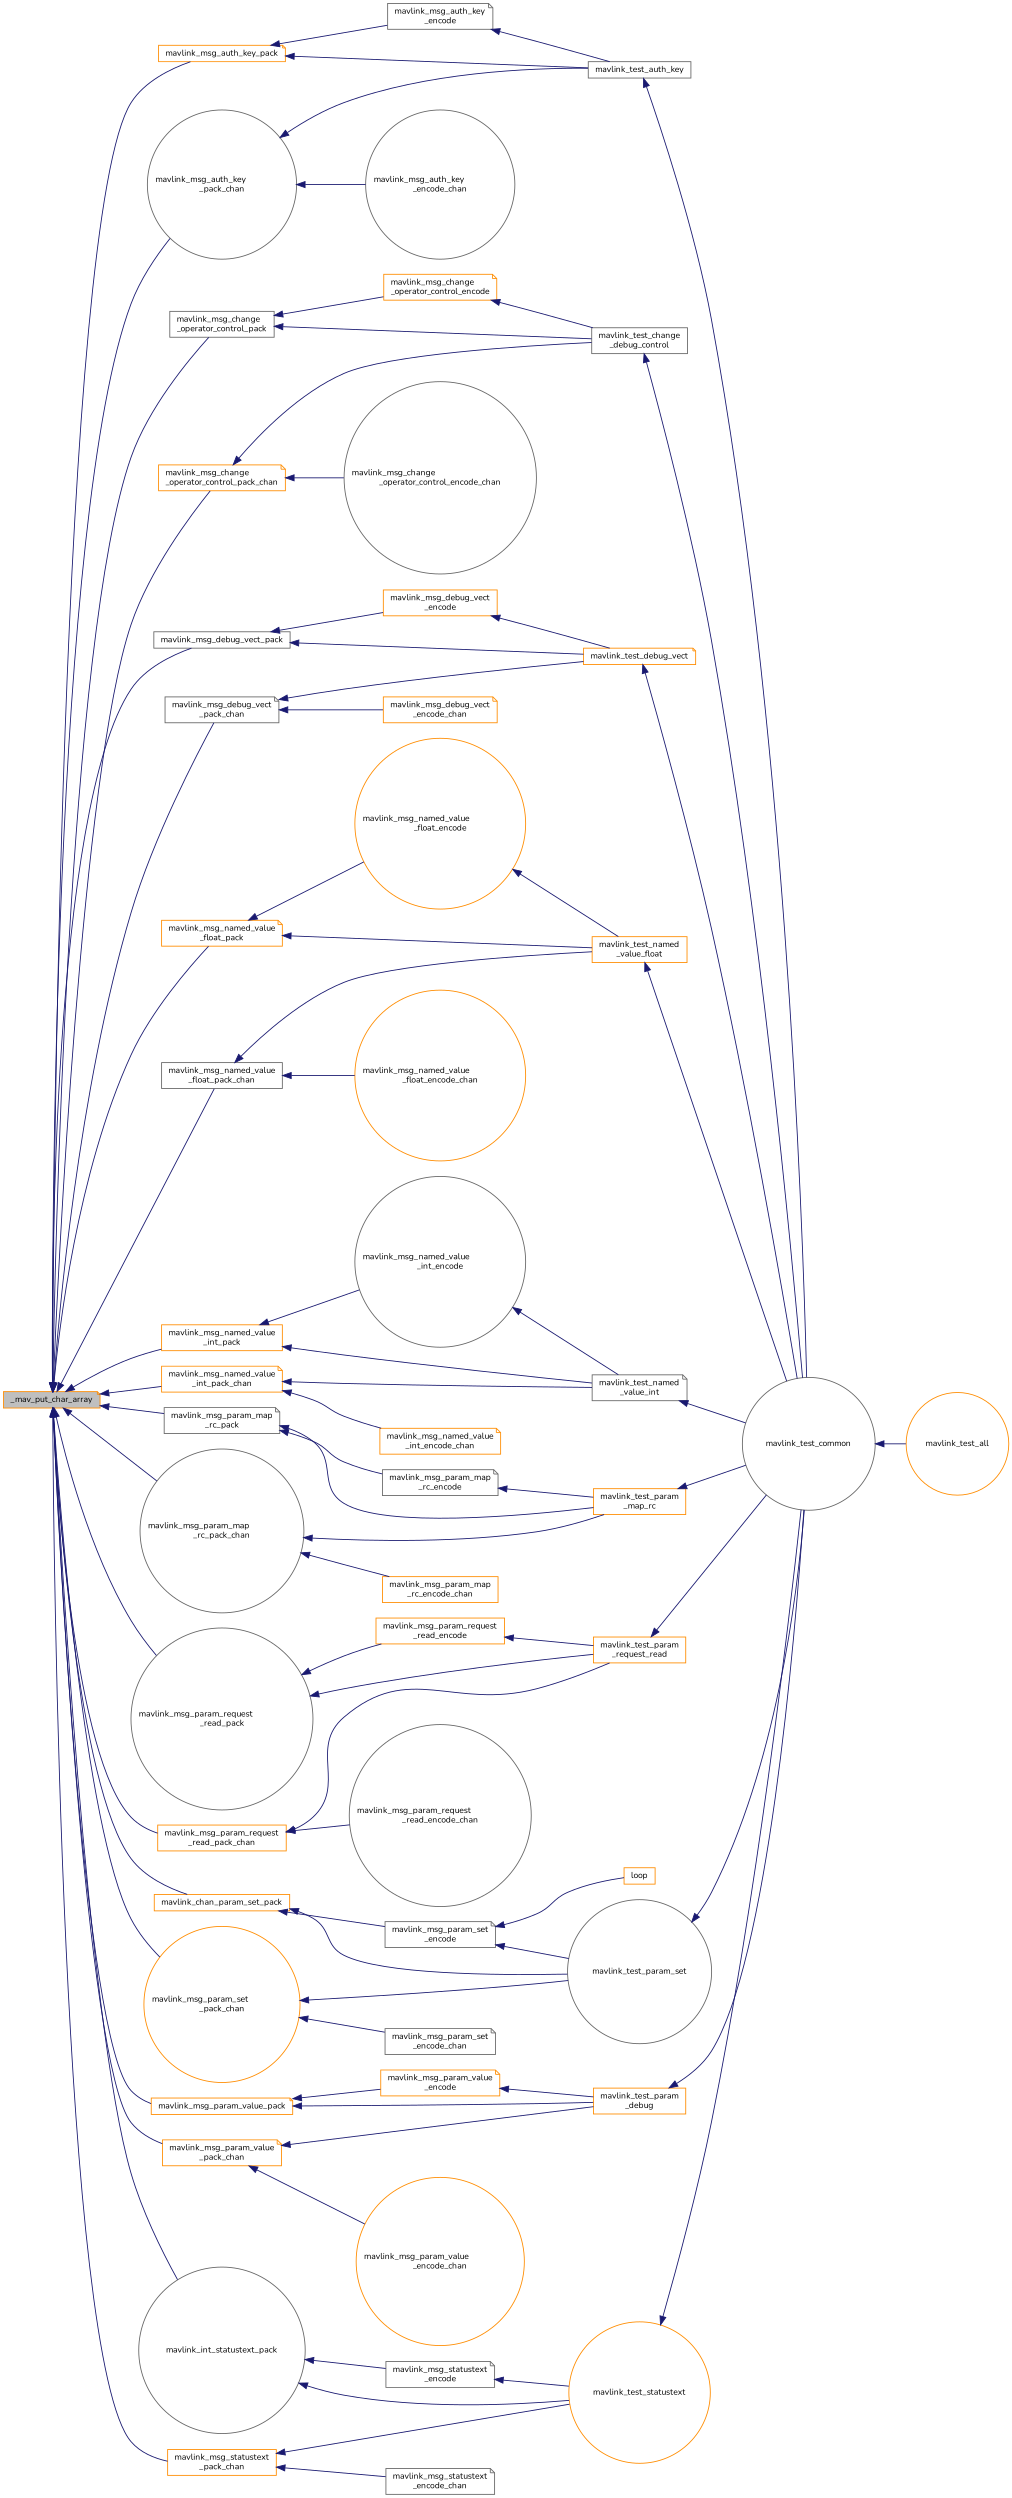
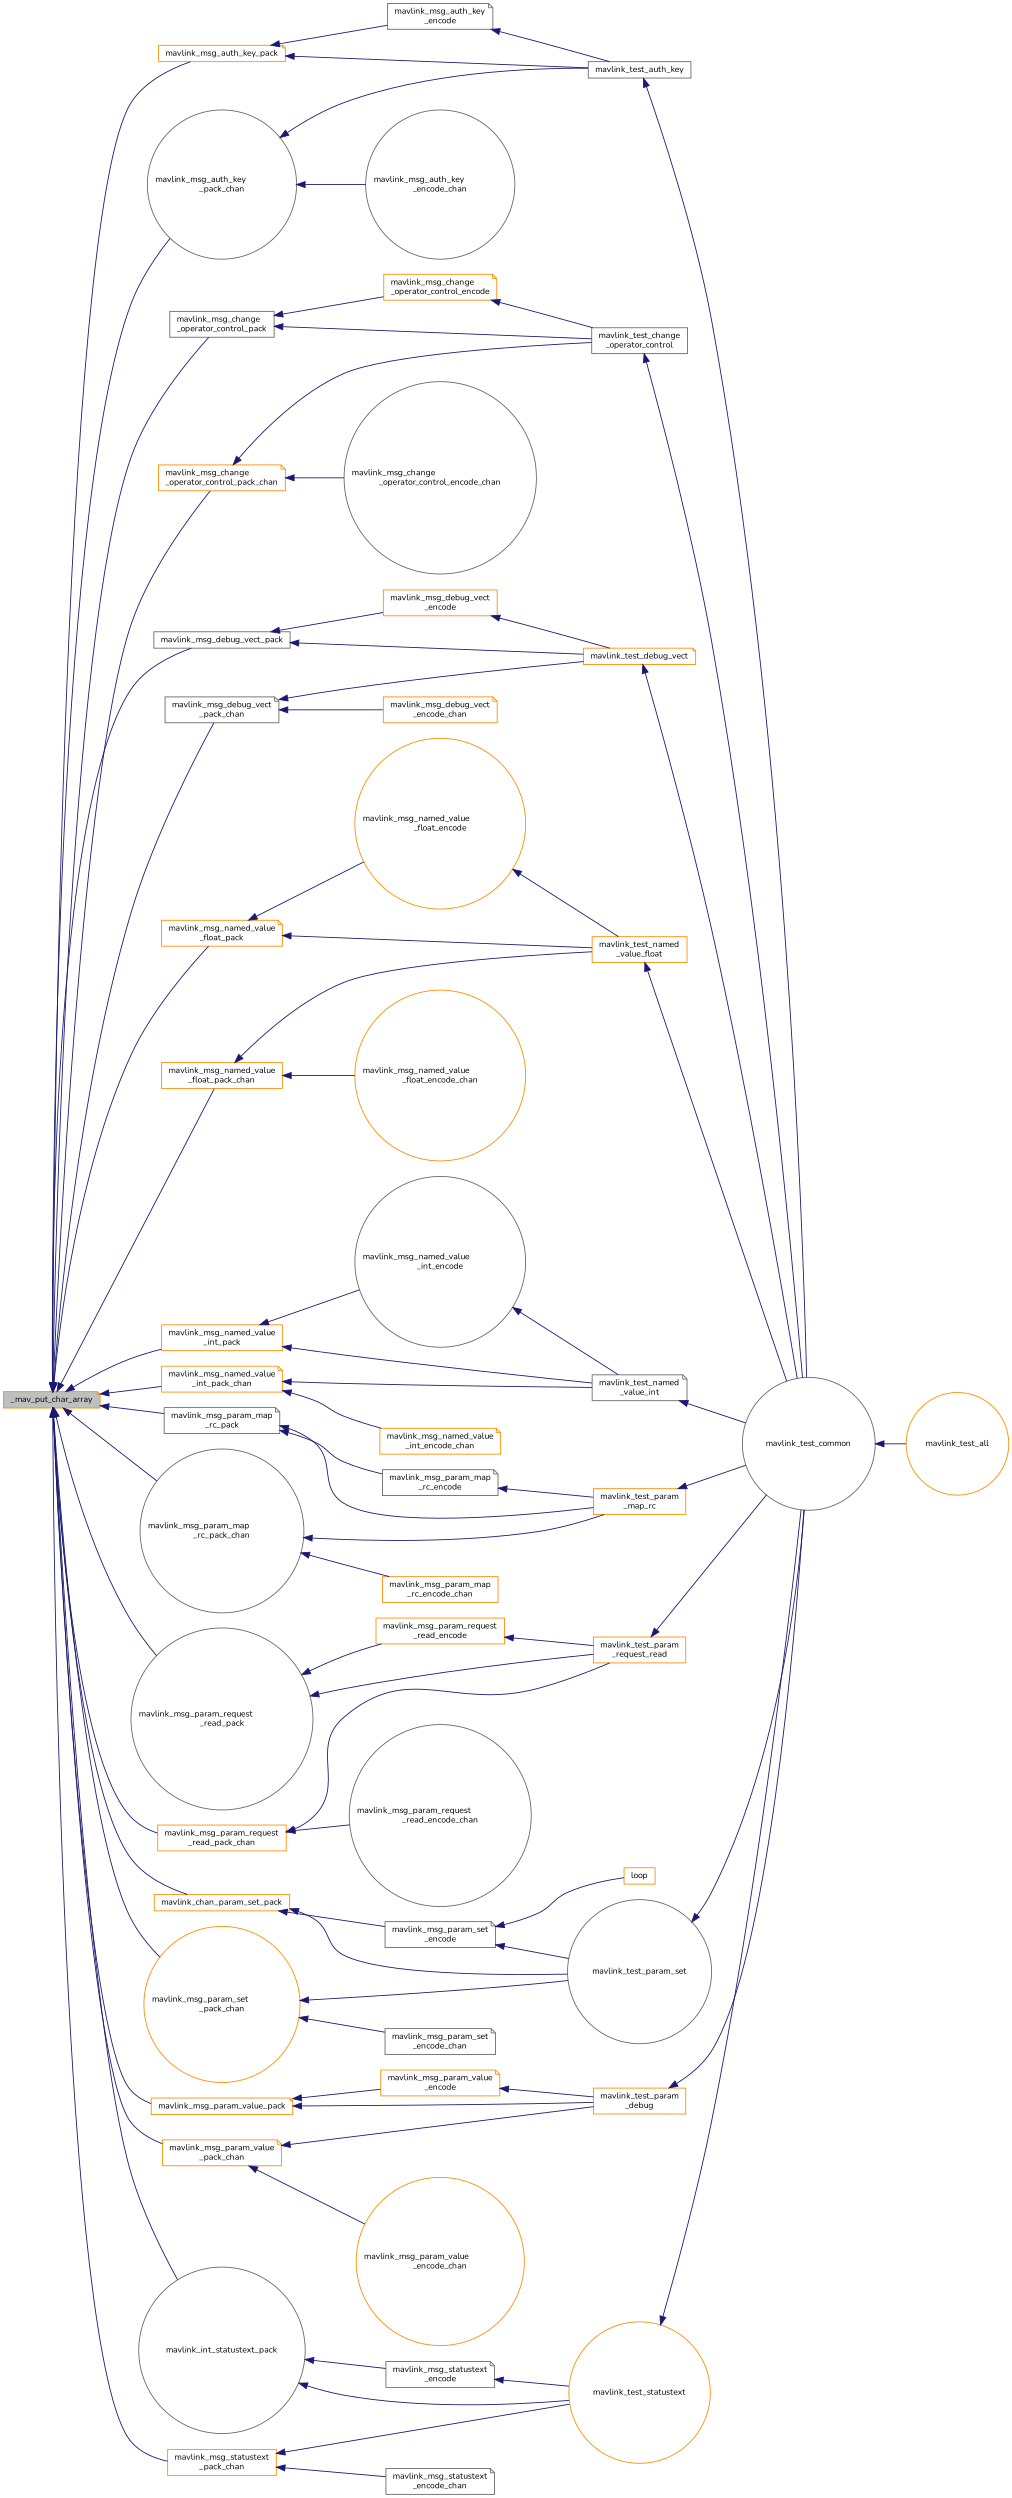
node "mavlink_test_change _debug_control": label "mavlink_test_change _debug_control" -> "mavlink_test_change _operator_control"
node "mavlink_msg_named_value _float_pack_chan": color gray40 -> darkorange
